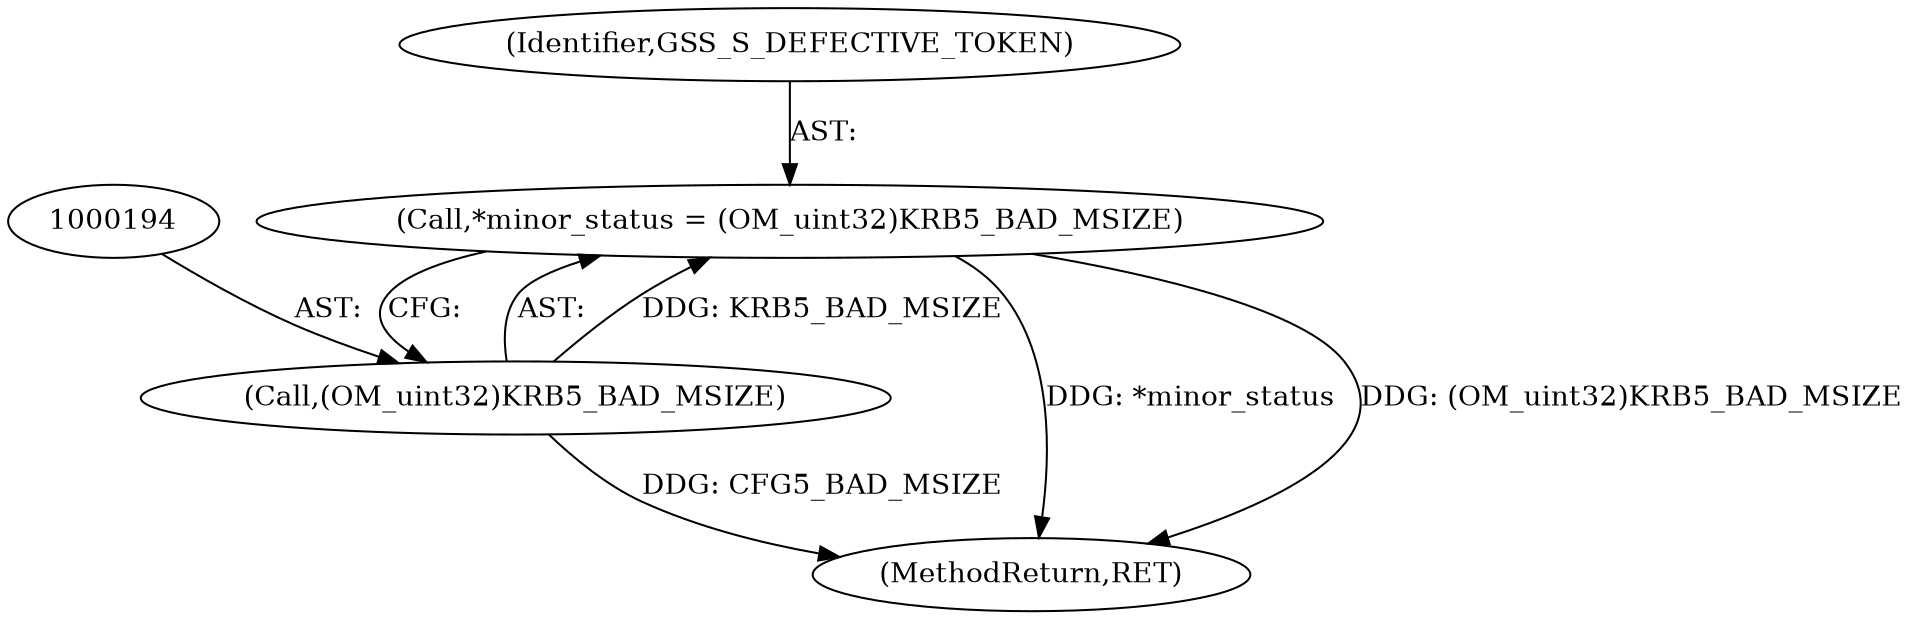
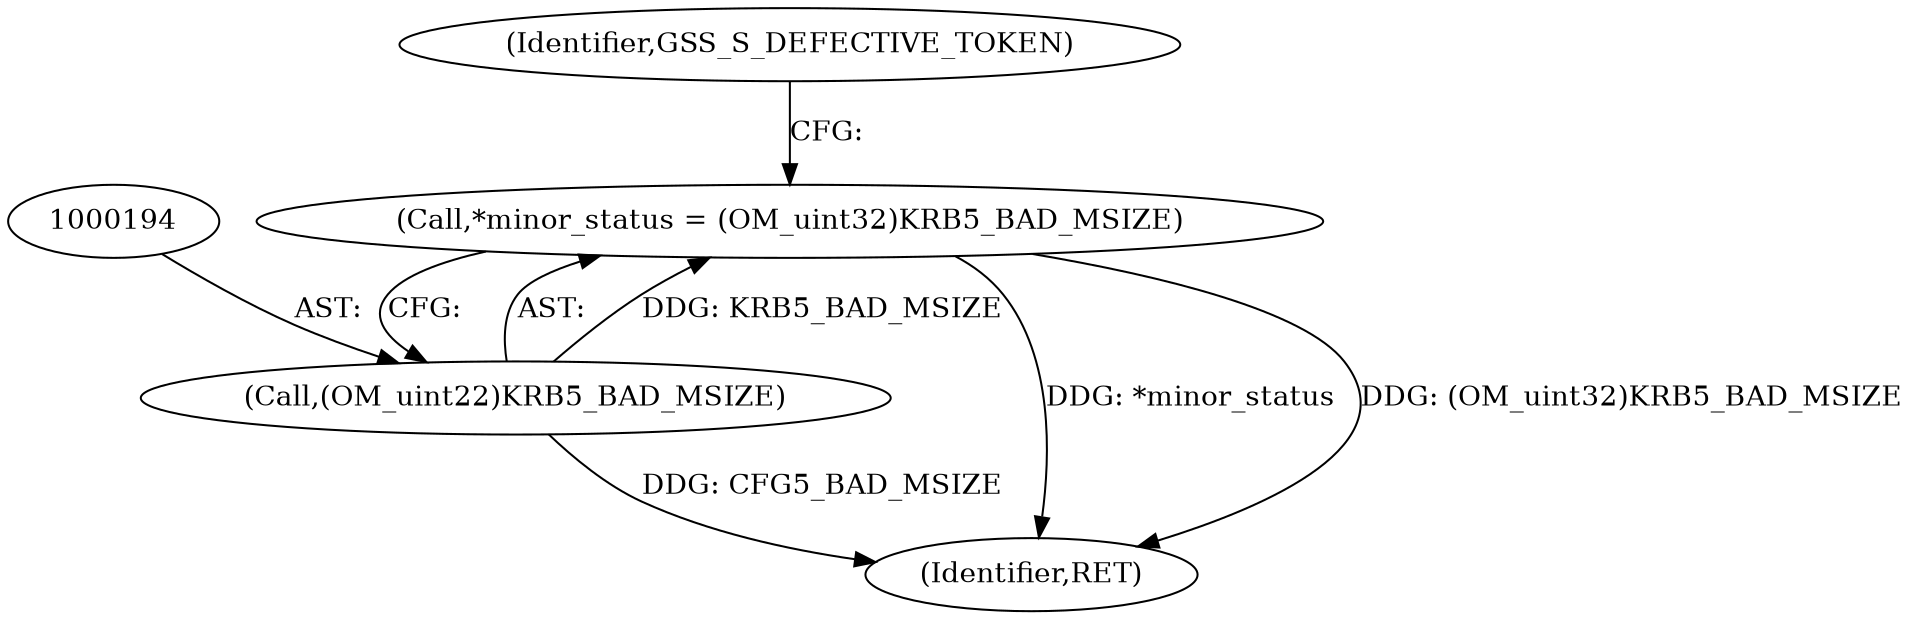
edge "(Identifier,GSS_S_DEFECTIVE_TOKEN)" -> "(Call,*minor_status = (OM_uint32)KRB5_BAD_MSIZE)": label "AST: " -> "CFG: "
node "(Call,(OM_uint32)KRB5_BAD_MSIZE)": label "(Call,(OM_uint32)KRB5_BAD_MSIZE)" -> "(Call,(OM_uint22)KRB5_BAD_MSIZE)"
node "(MethodReturn,RET)": label "(MethodReturn,RET)" -> "(Identifier,RET)"
